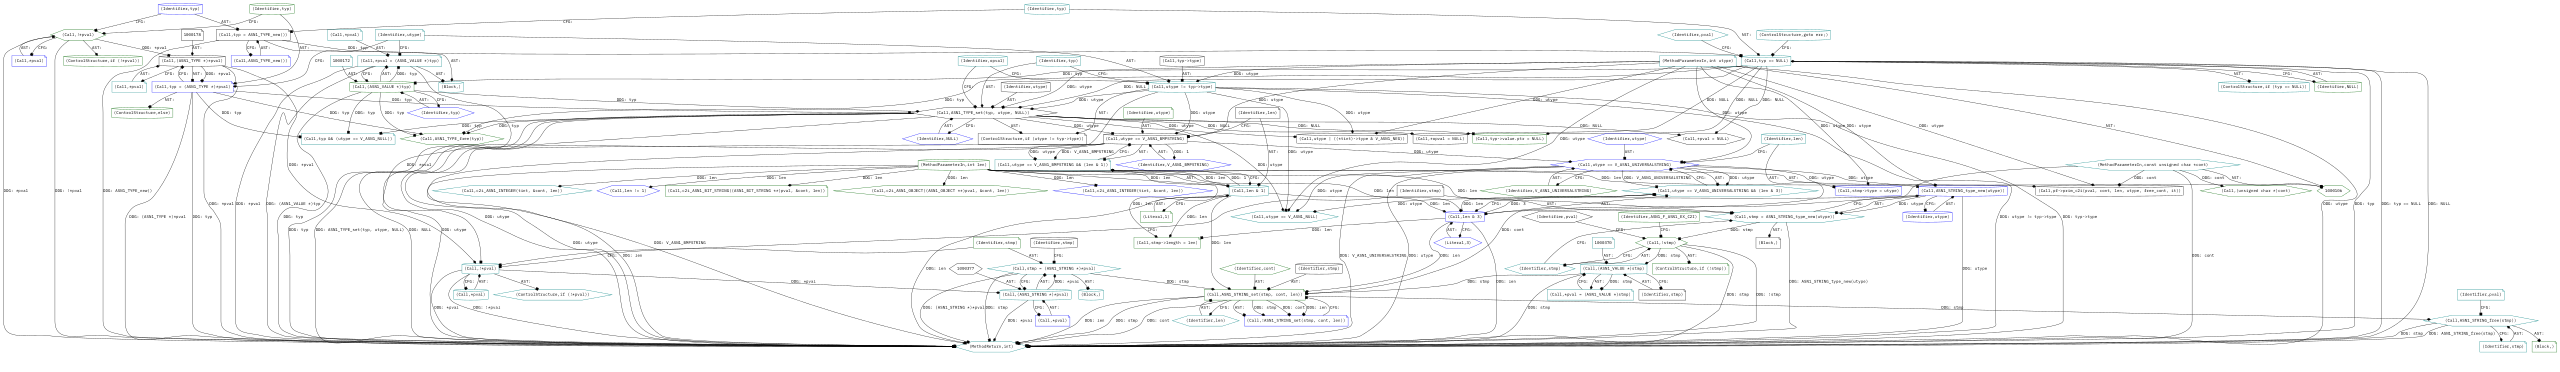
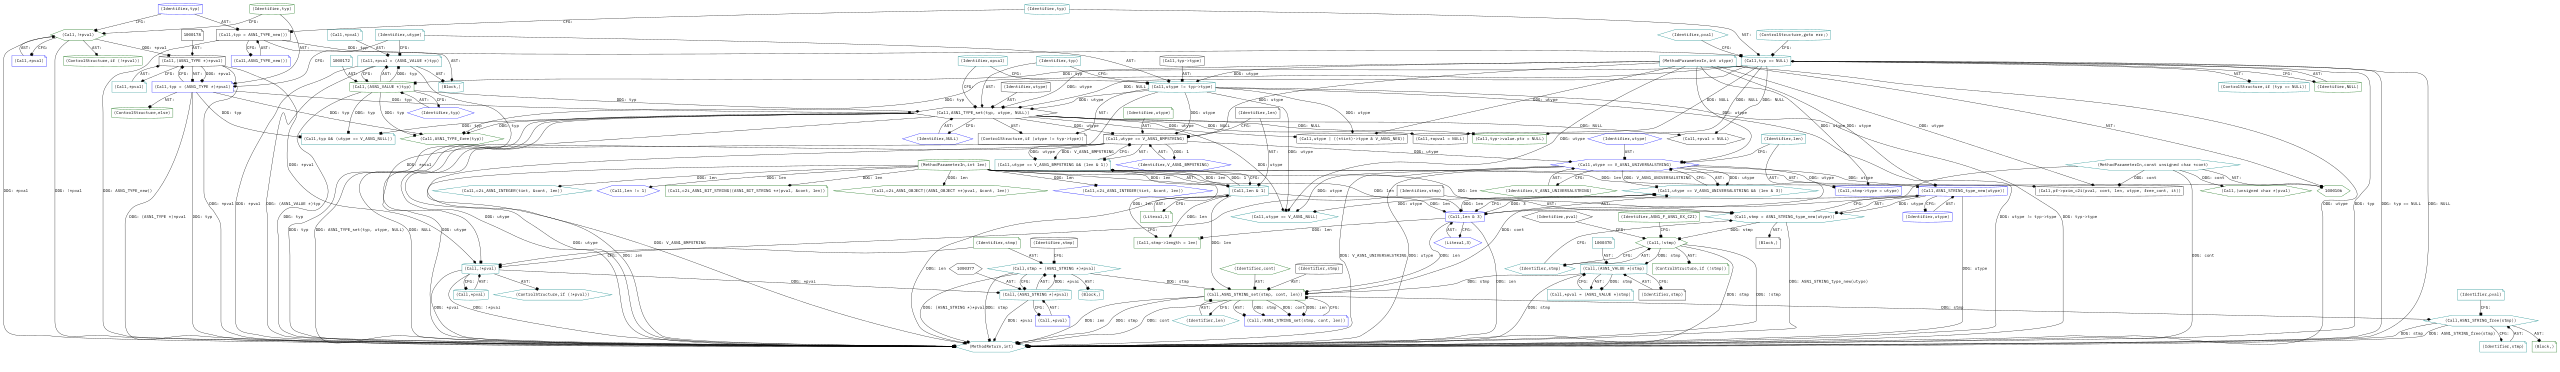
node "(Call,(unsigned char *)cont)": label "(Call,(unsigned char *)cont)" -> "(Call,(unsigned char *)pval)"
